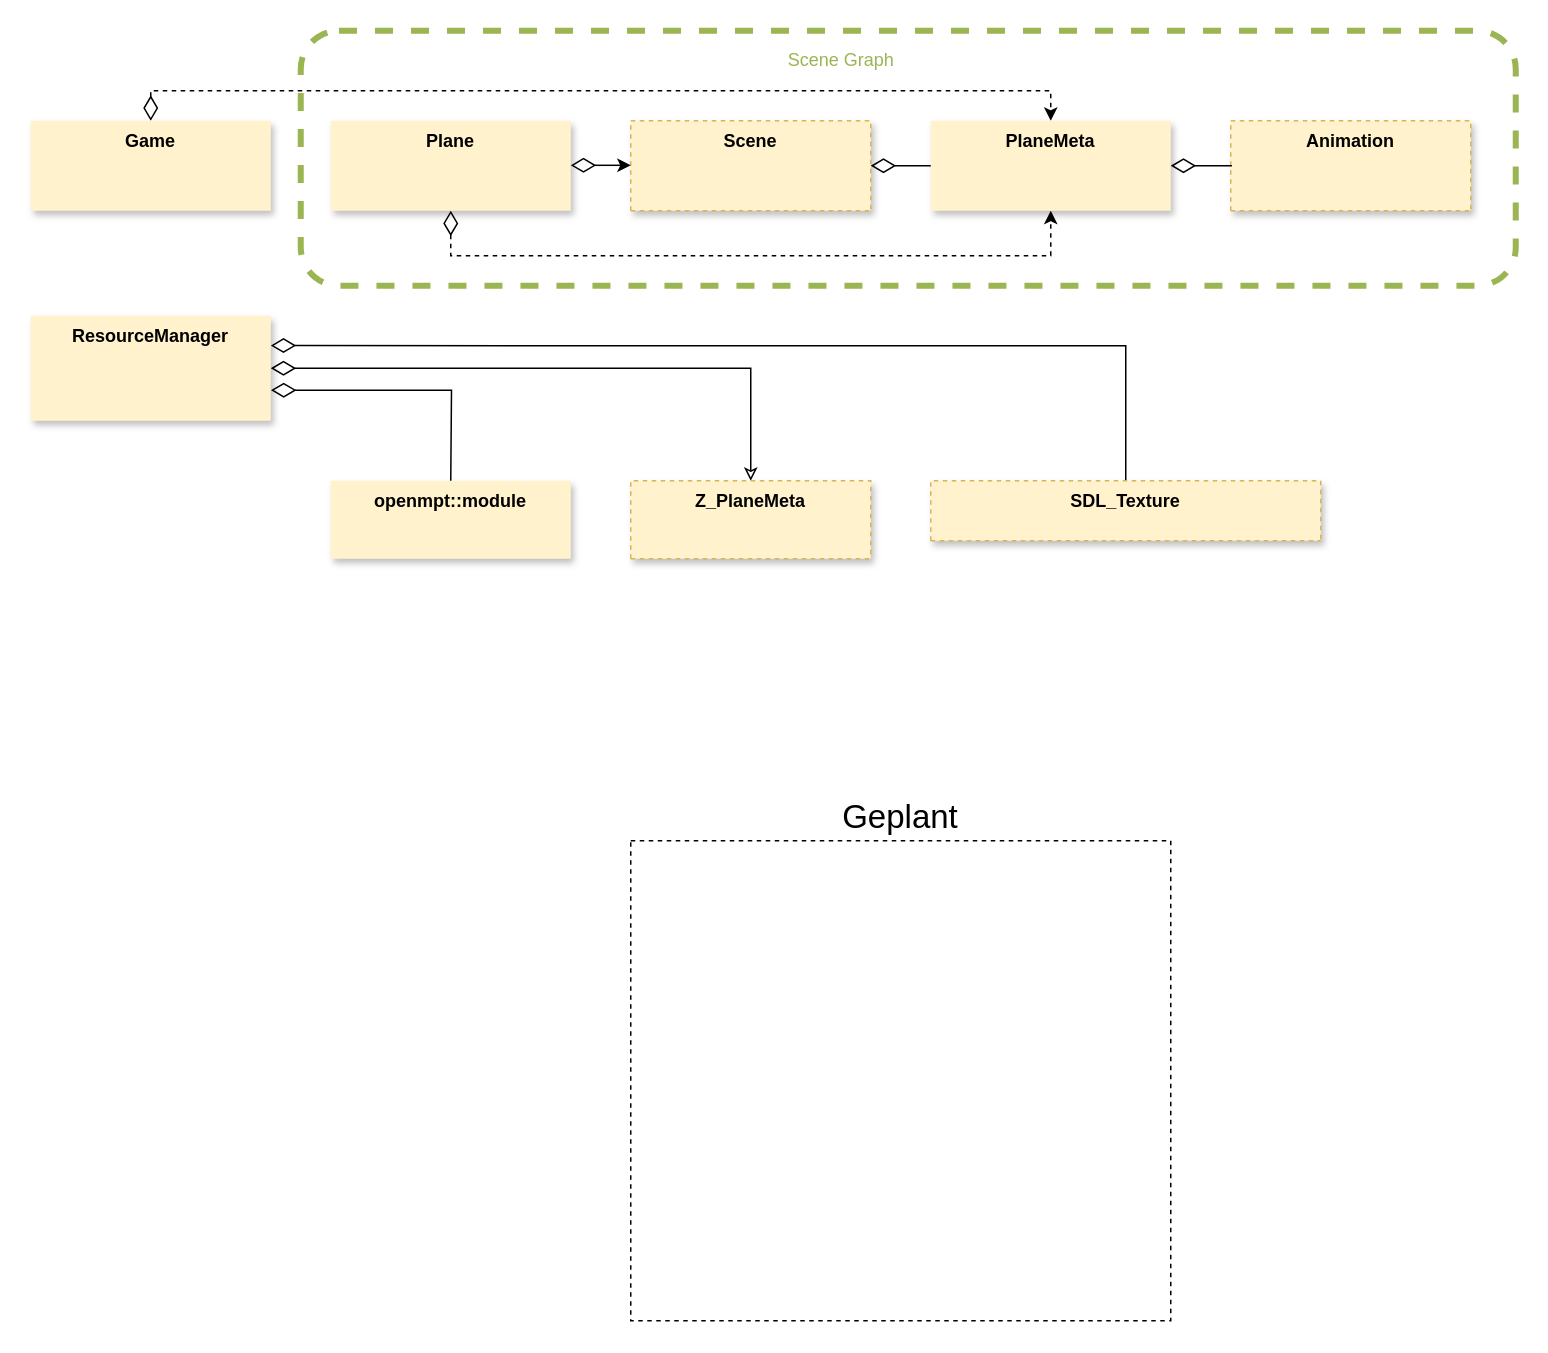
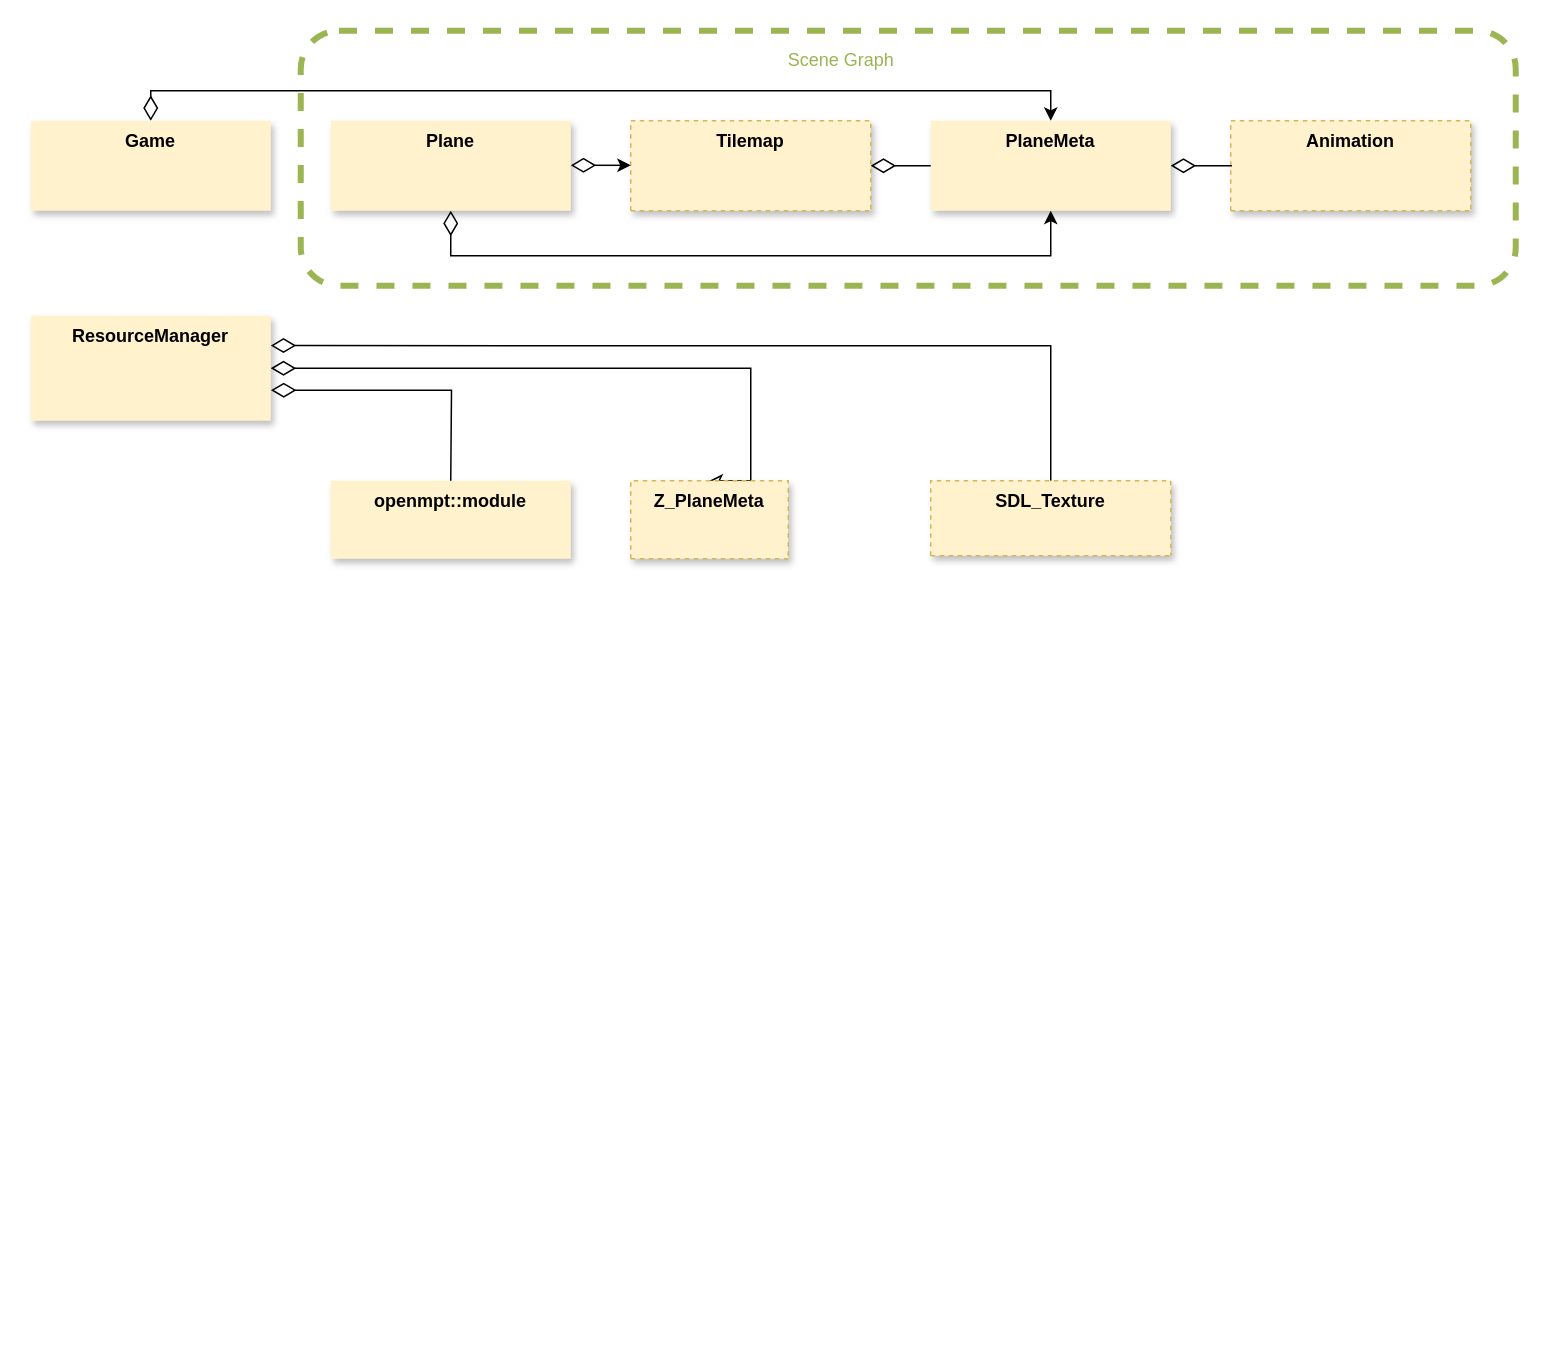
edge "PlaneMeta" -- "Game": style dashed -> solid
node "Scene": label "Scene" -> "Tilemap"
edge "Plane" -- "PlaneMeta": style dashed -> solid
node "SDL_Texture": size 390x60 -> 240x75
node "Z_PlaneMeta": size 240x78 -> 158x78
node "Geplant": removed
